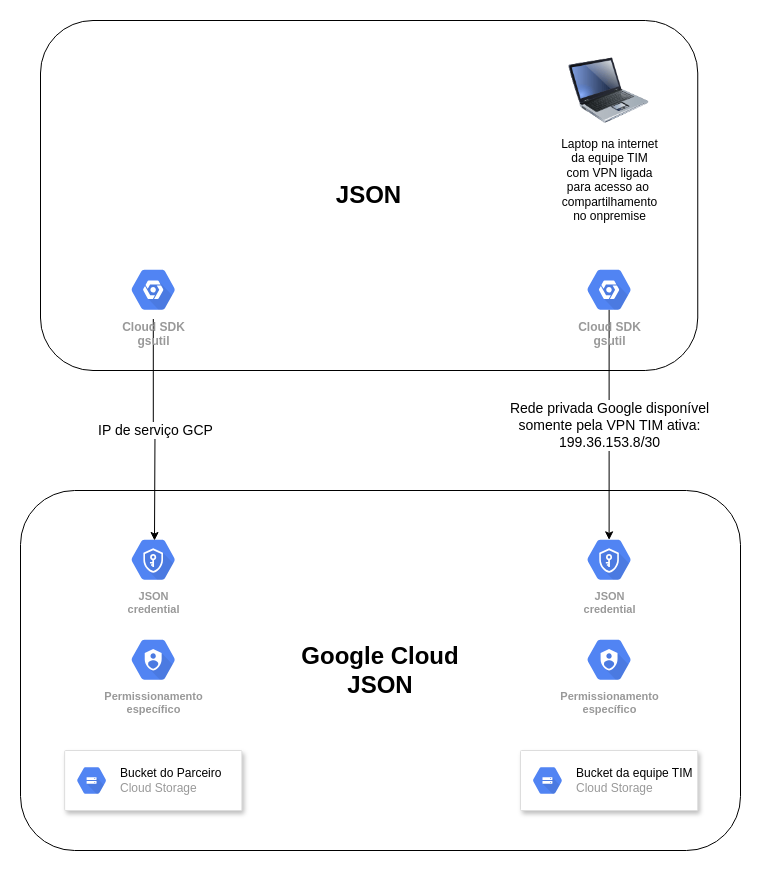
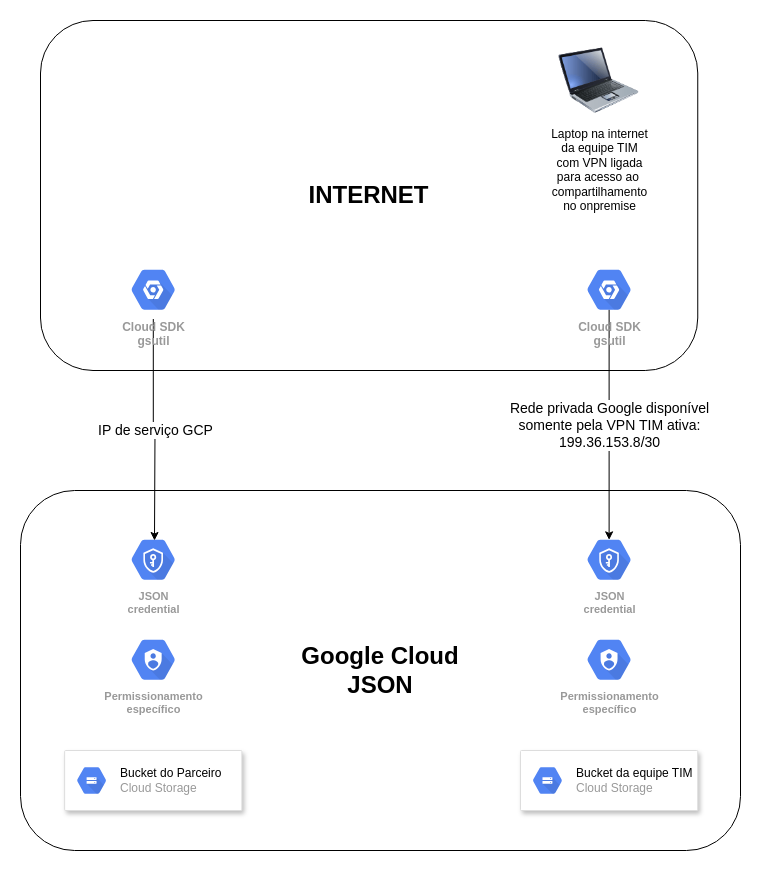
node "Laptop na internet da equipe TIM com VPN ligada para acesso ao compartilhamento no onpremise": moved (609, 91) -> (599, 81)
node "JSON": label "JSON" -> "INTERNET"
